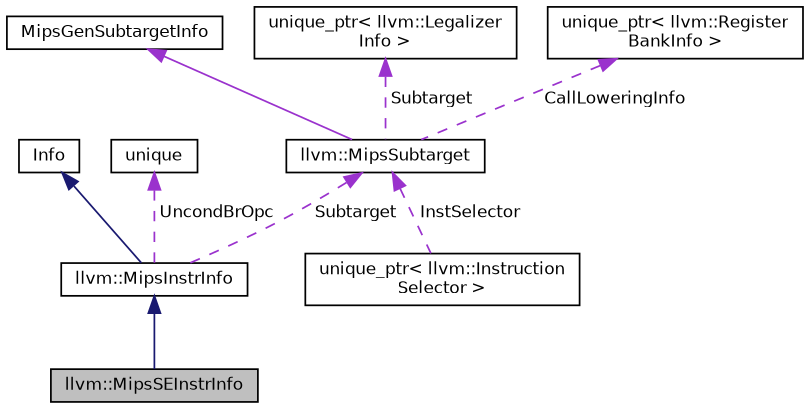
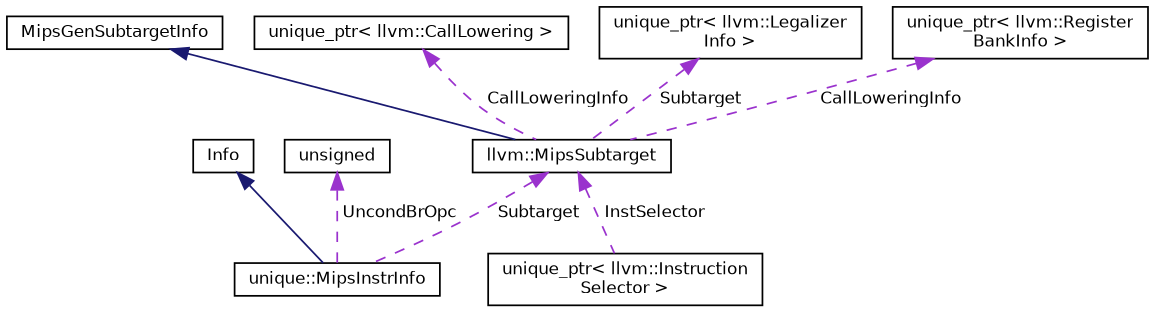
node "unique_ptr< llvm::CallLowering >": added
edge "llvm::MipsSubtarget" -> "MipsGenSubtargetInfo": color darkorchid3 -> midnightblue
node "unique": label "unique" -> "unsigned"
node "llvm::MipsInstrInfo": label "llvm::MipsInstrInfo" -> "unique::MipsInstrInfo"
node "llvm::MipsSEInstrInfo": removed
